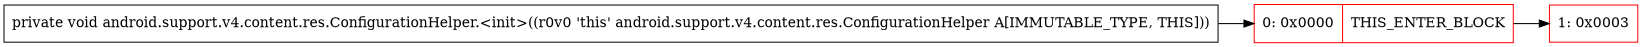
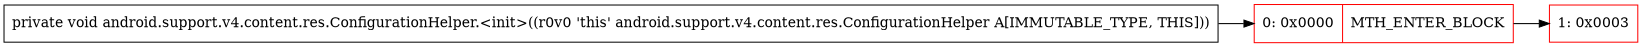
node "0: 0x0000": text "THIS_ENTER_BLOCK" -> "MTH_ENTER_BLOCK"
